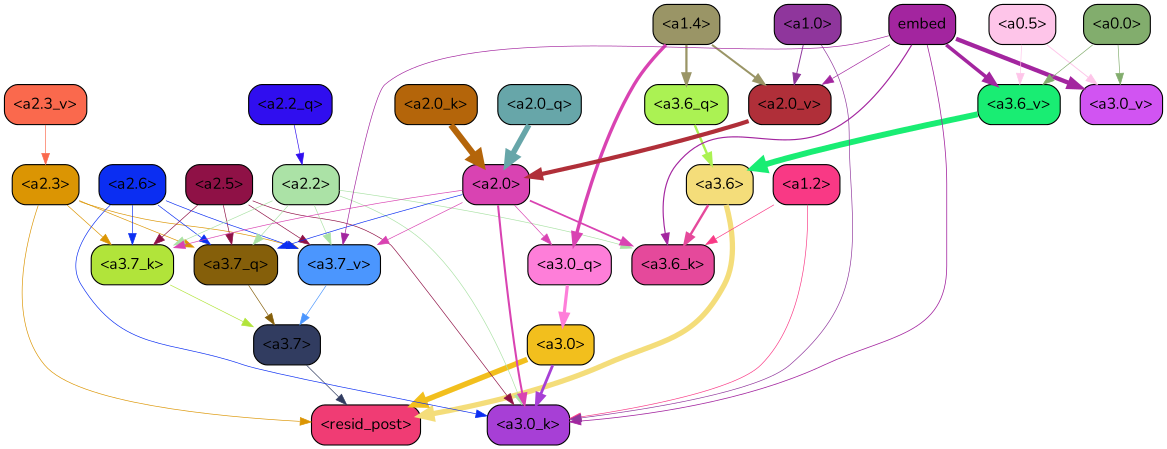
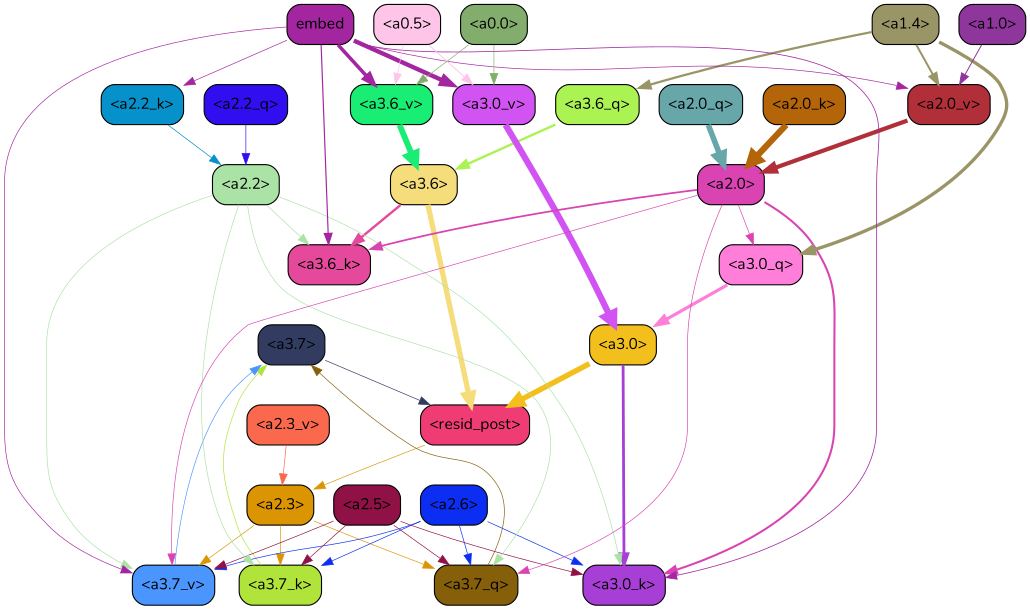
node "<a2.2_k>": added
edge "<a1.4>" -> "<a3.0_q>": color #d943b2 -> #9a9566
node "<a1.2>": removed
edge "<a2.0>" -> "<a3.7_k>": removed
edge "<a3.0_v>" -> "<a3.0>": added
edge "<a2.0>" -> "<a3.7_q>": color #0b2ef2 -> #d943b2
edge "<a1.0>" -> "<a3.0_k>": removed
edge "<a2.3>" -> "<resid_post>": reversed
